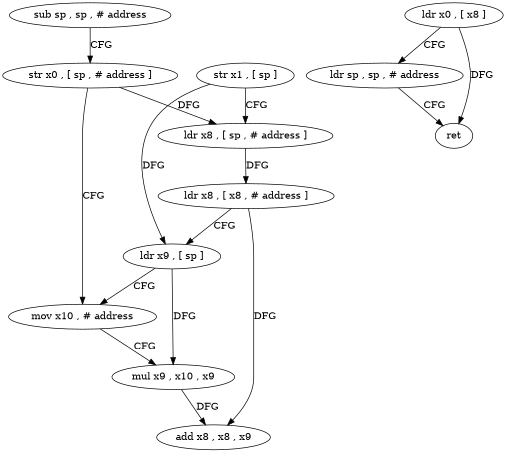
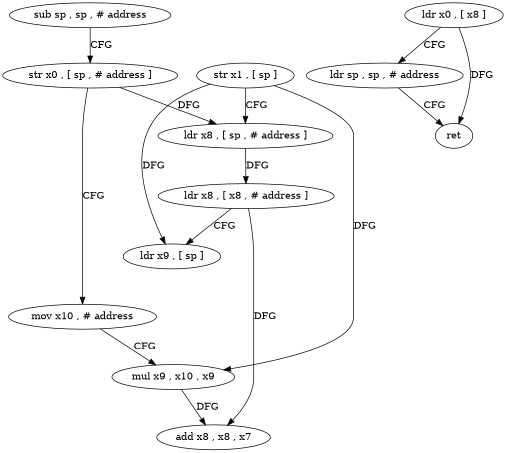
edge "ldr x9 , [ sp ]" -> "mov x10 , # address": removed, label "CFG"
edge "ldr x9 , [ sp ]" -> "mul x9 , x10 , x9": now "str x1 , [ sp ]" -> "mul x9 , x10 , x9"
node "add x8 , x8 , x9": label "add x8 , x8 , x9" -> "add x8 , x8 , x7"
